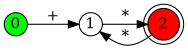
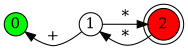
edge "0" -> "1": reversed
